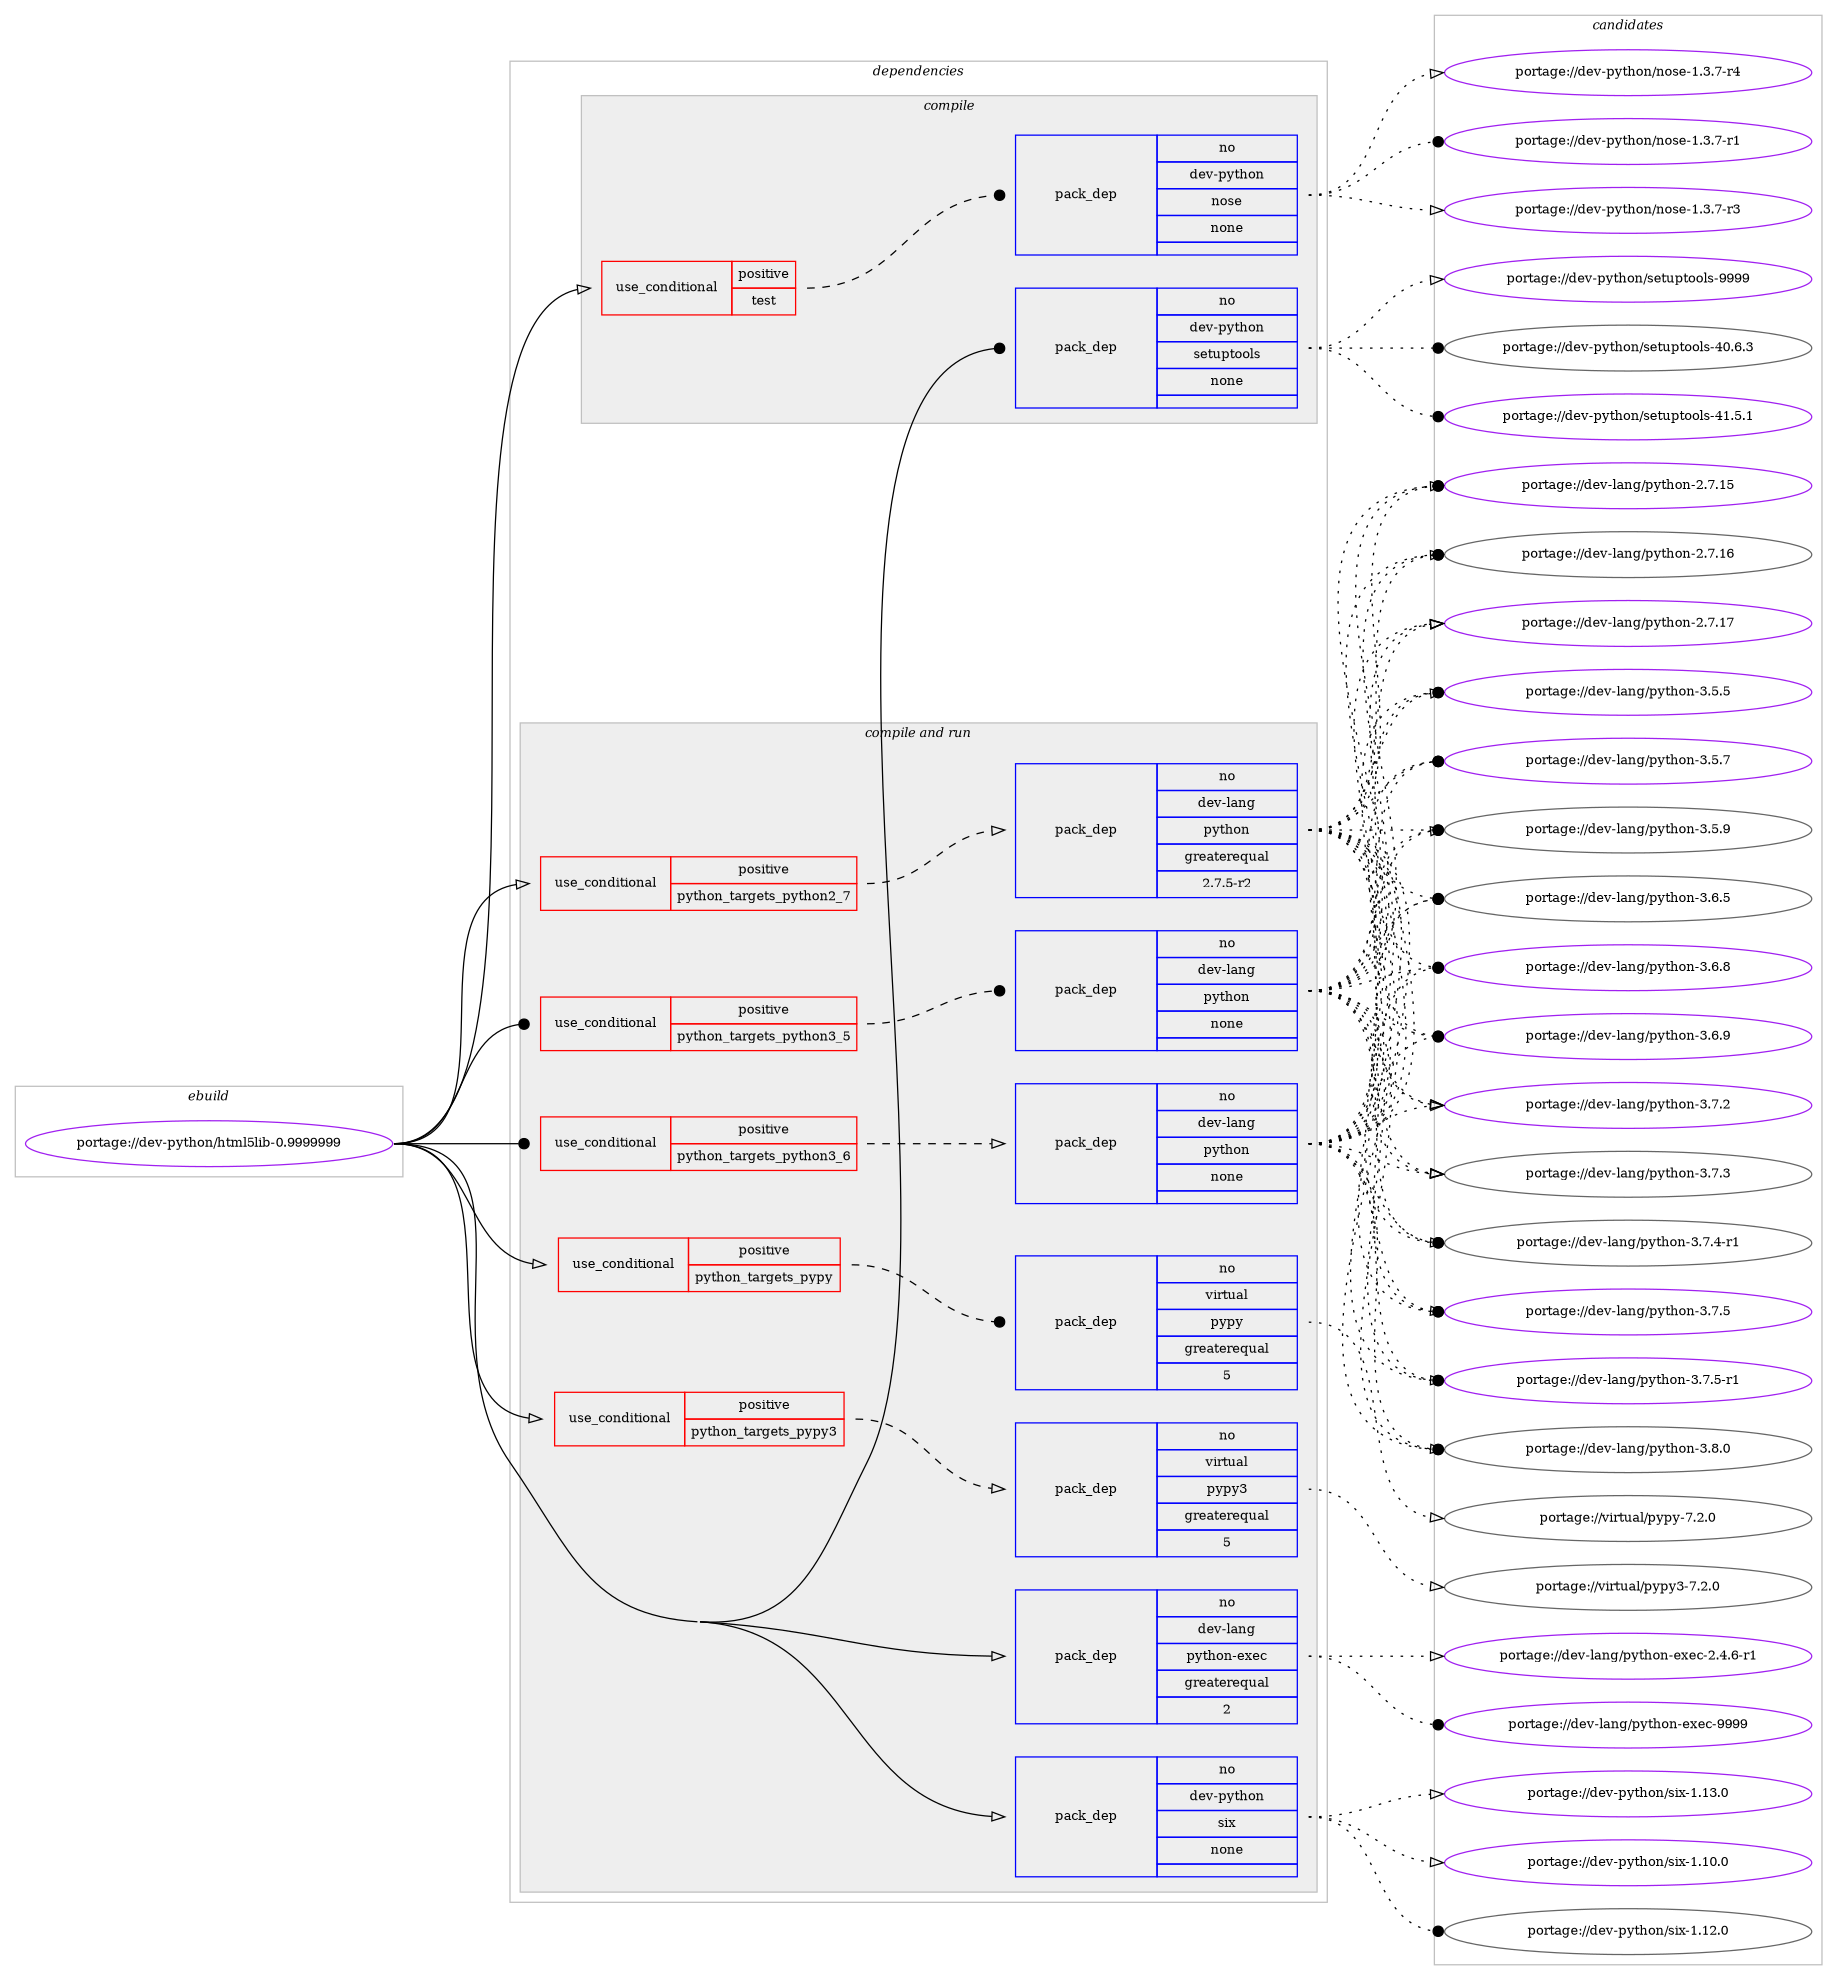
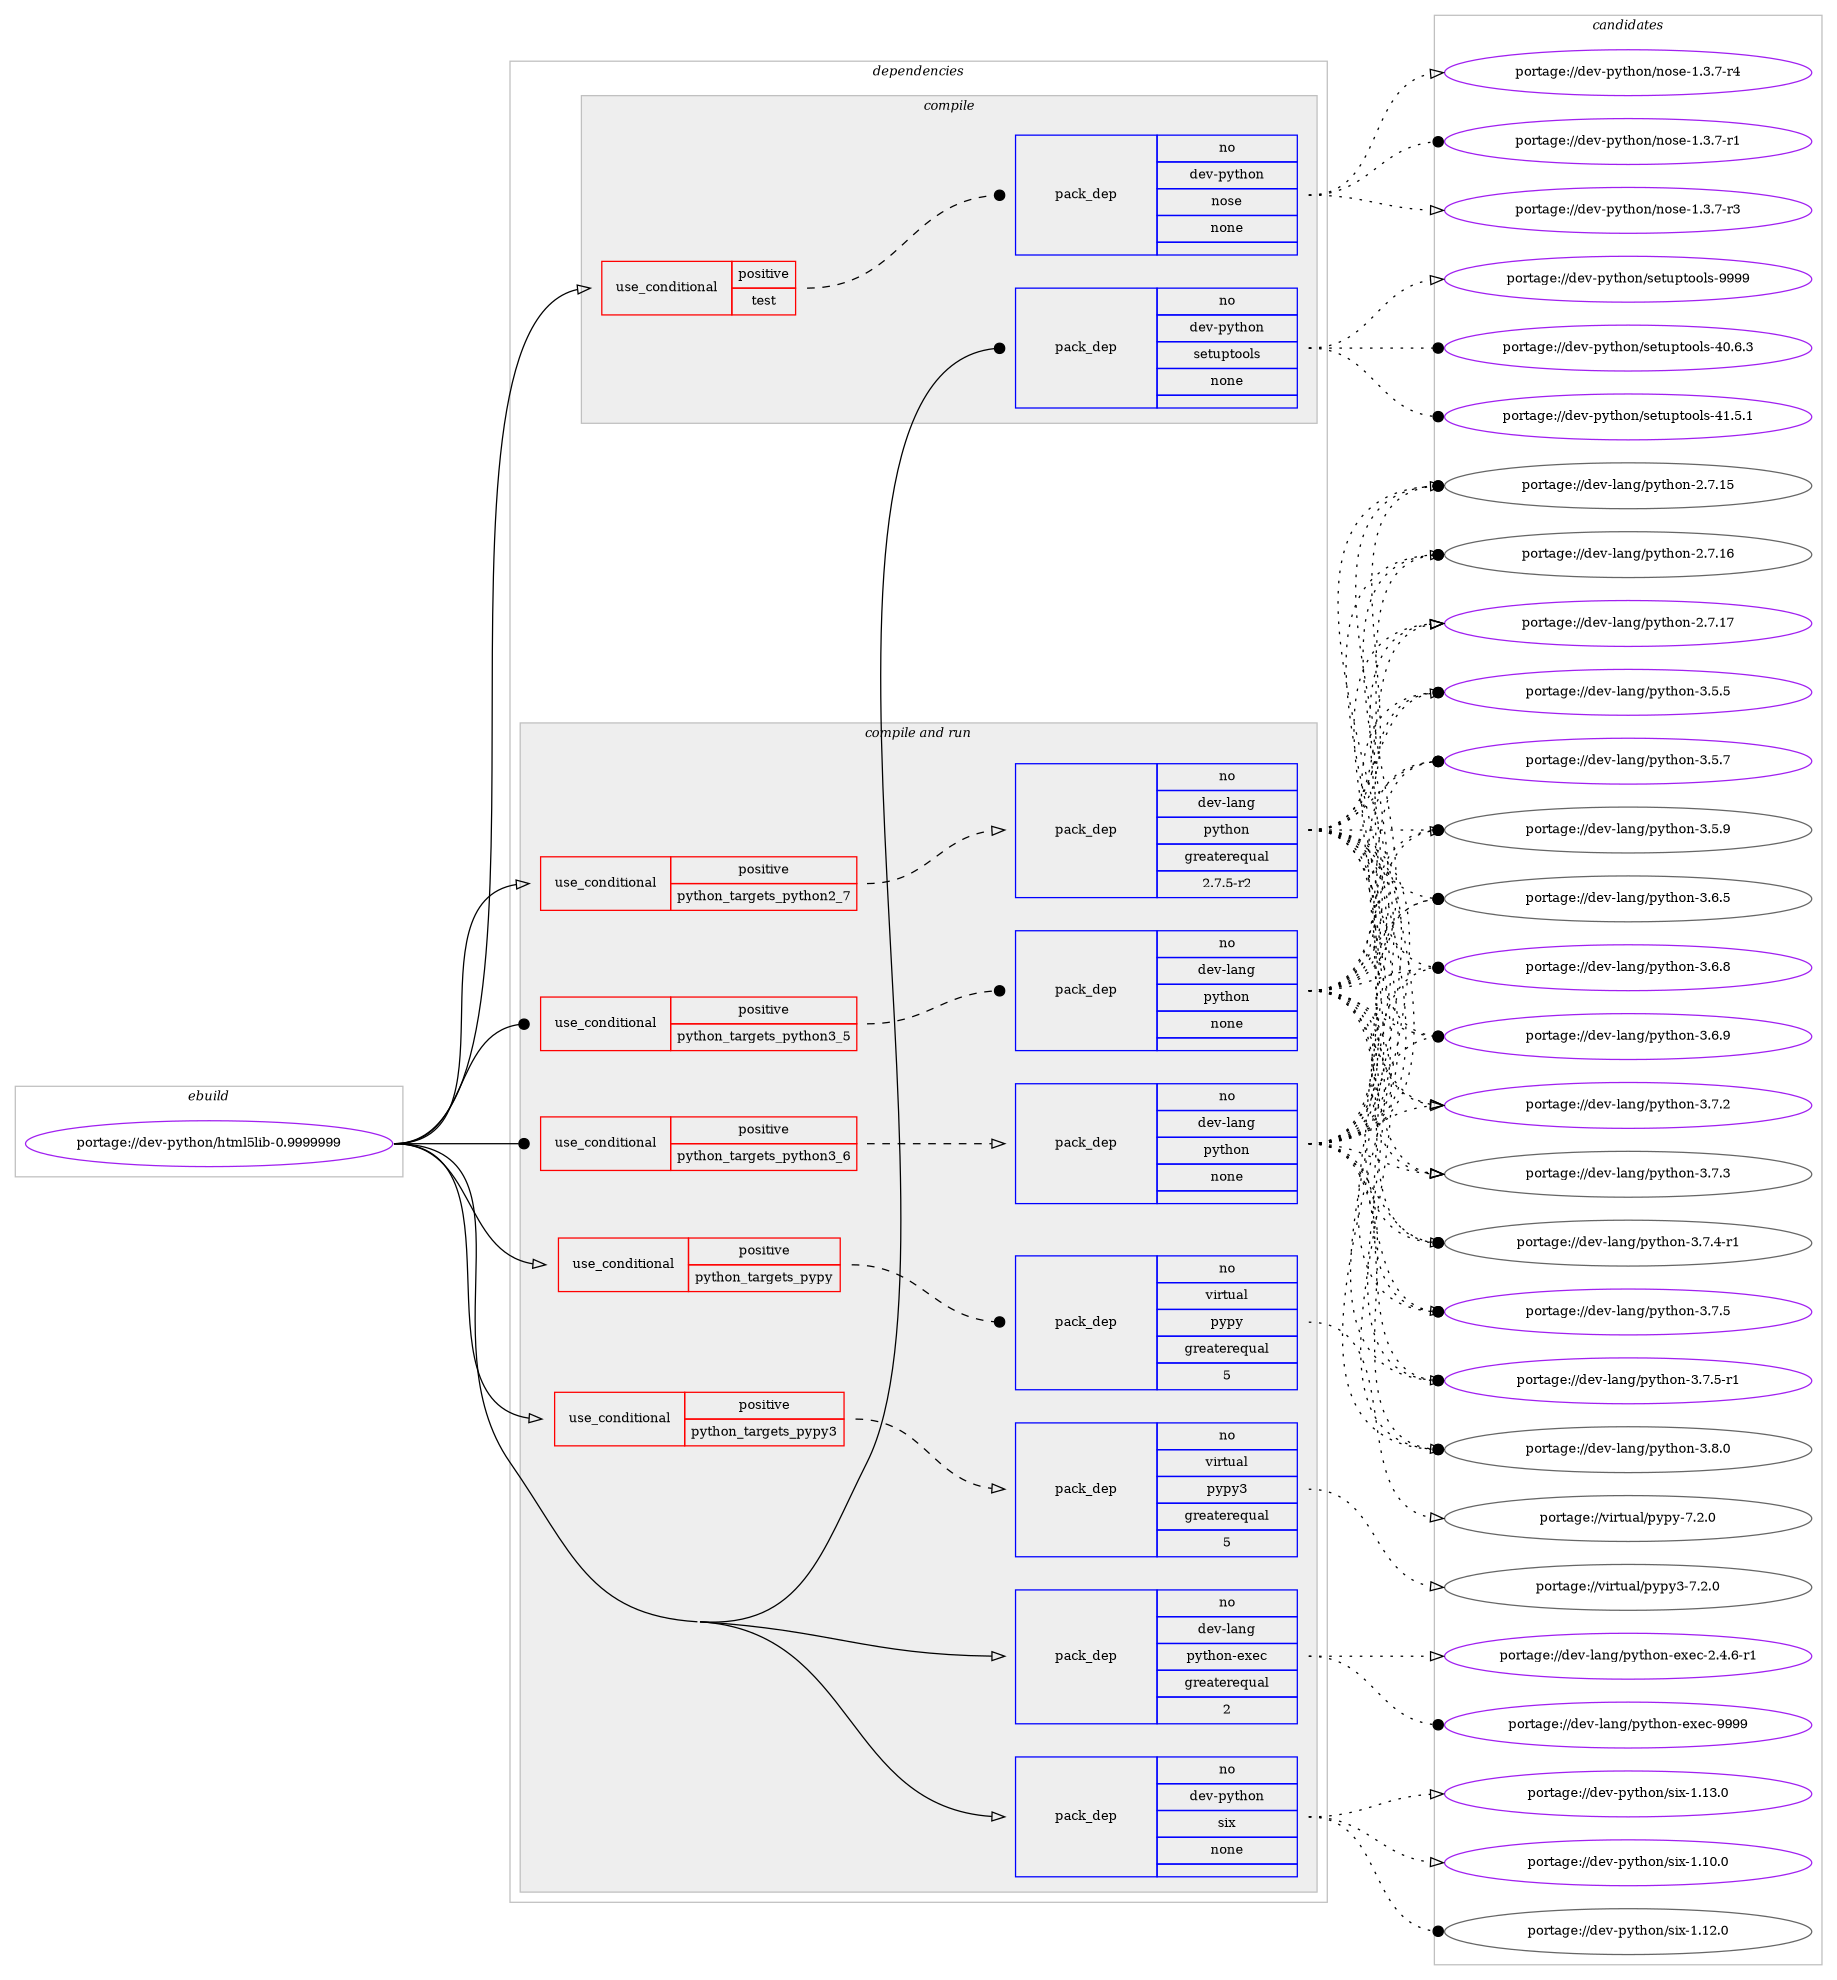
node "portage://dev-python/setuptools-40.6.3": color gray40 -> purple
node "portage://dev-lang/python-2.7.15": color purple -> gray40
